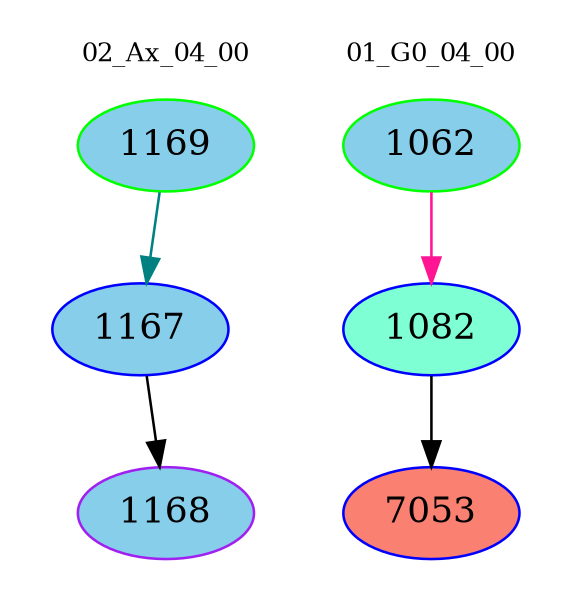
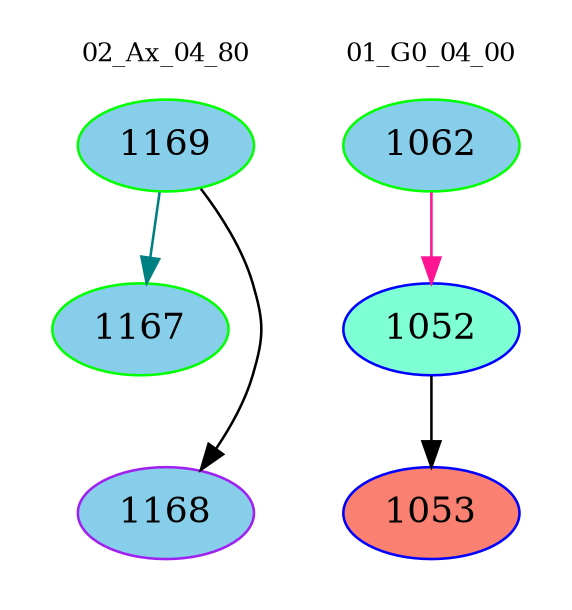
cluster "02_Ax_04_00": label "02_Ax_04_00" -> "02_Ax_04_80"
node "1167": color blue -> green
node "1082": label "1082" -> "1052"
edge "1167" -> "1168": now "1169" -> "1168"
node "7053": label "7053" -> "1053"
